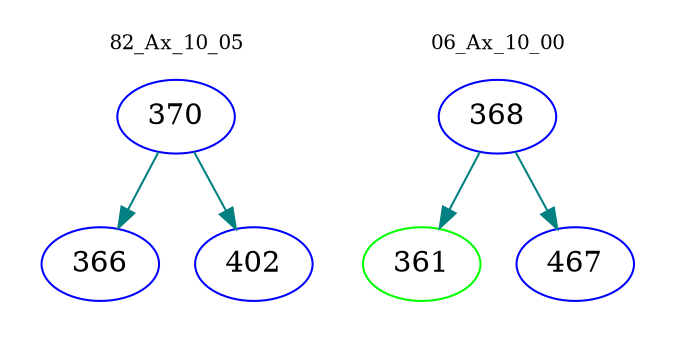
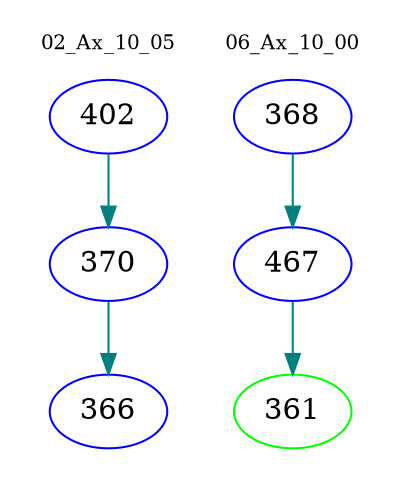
cluster "82_Ax_10_05": label "82_Ax_10_05" -> "02_Ax_10_05"
edge "370" -> "402": reversed
edge "368" -> "361": now "467" -> "361"
